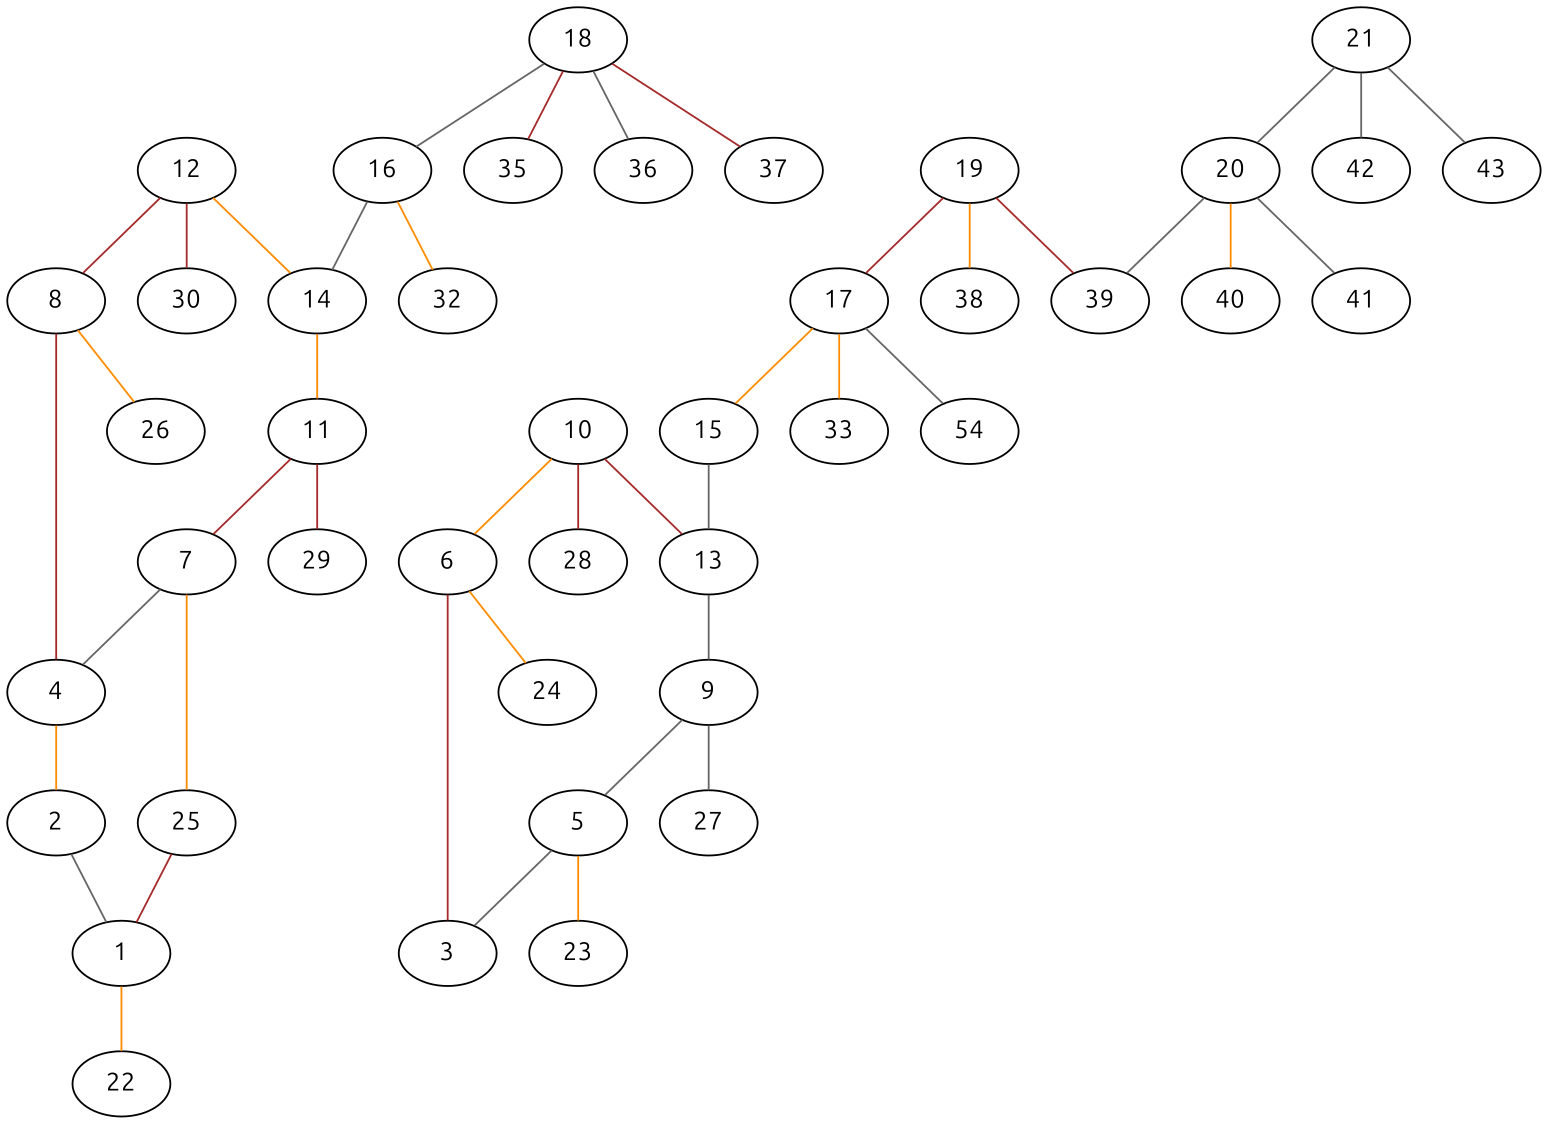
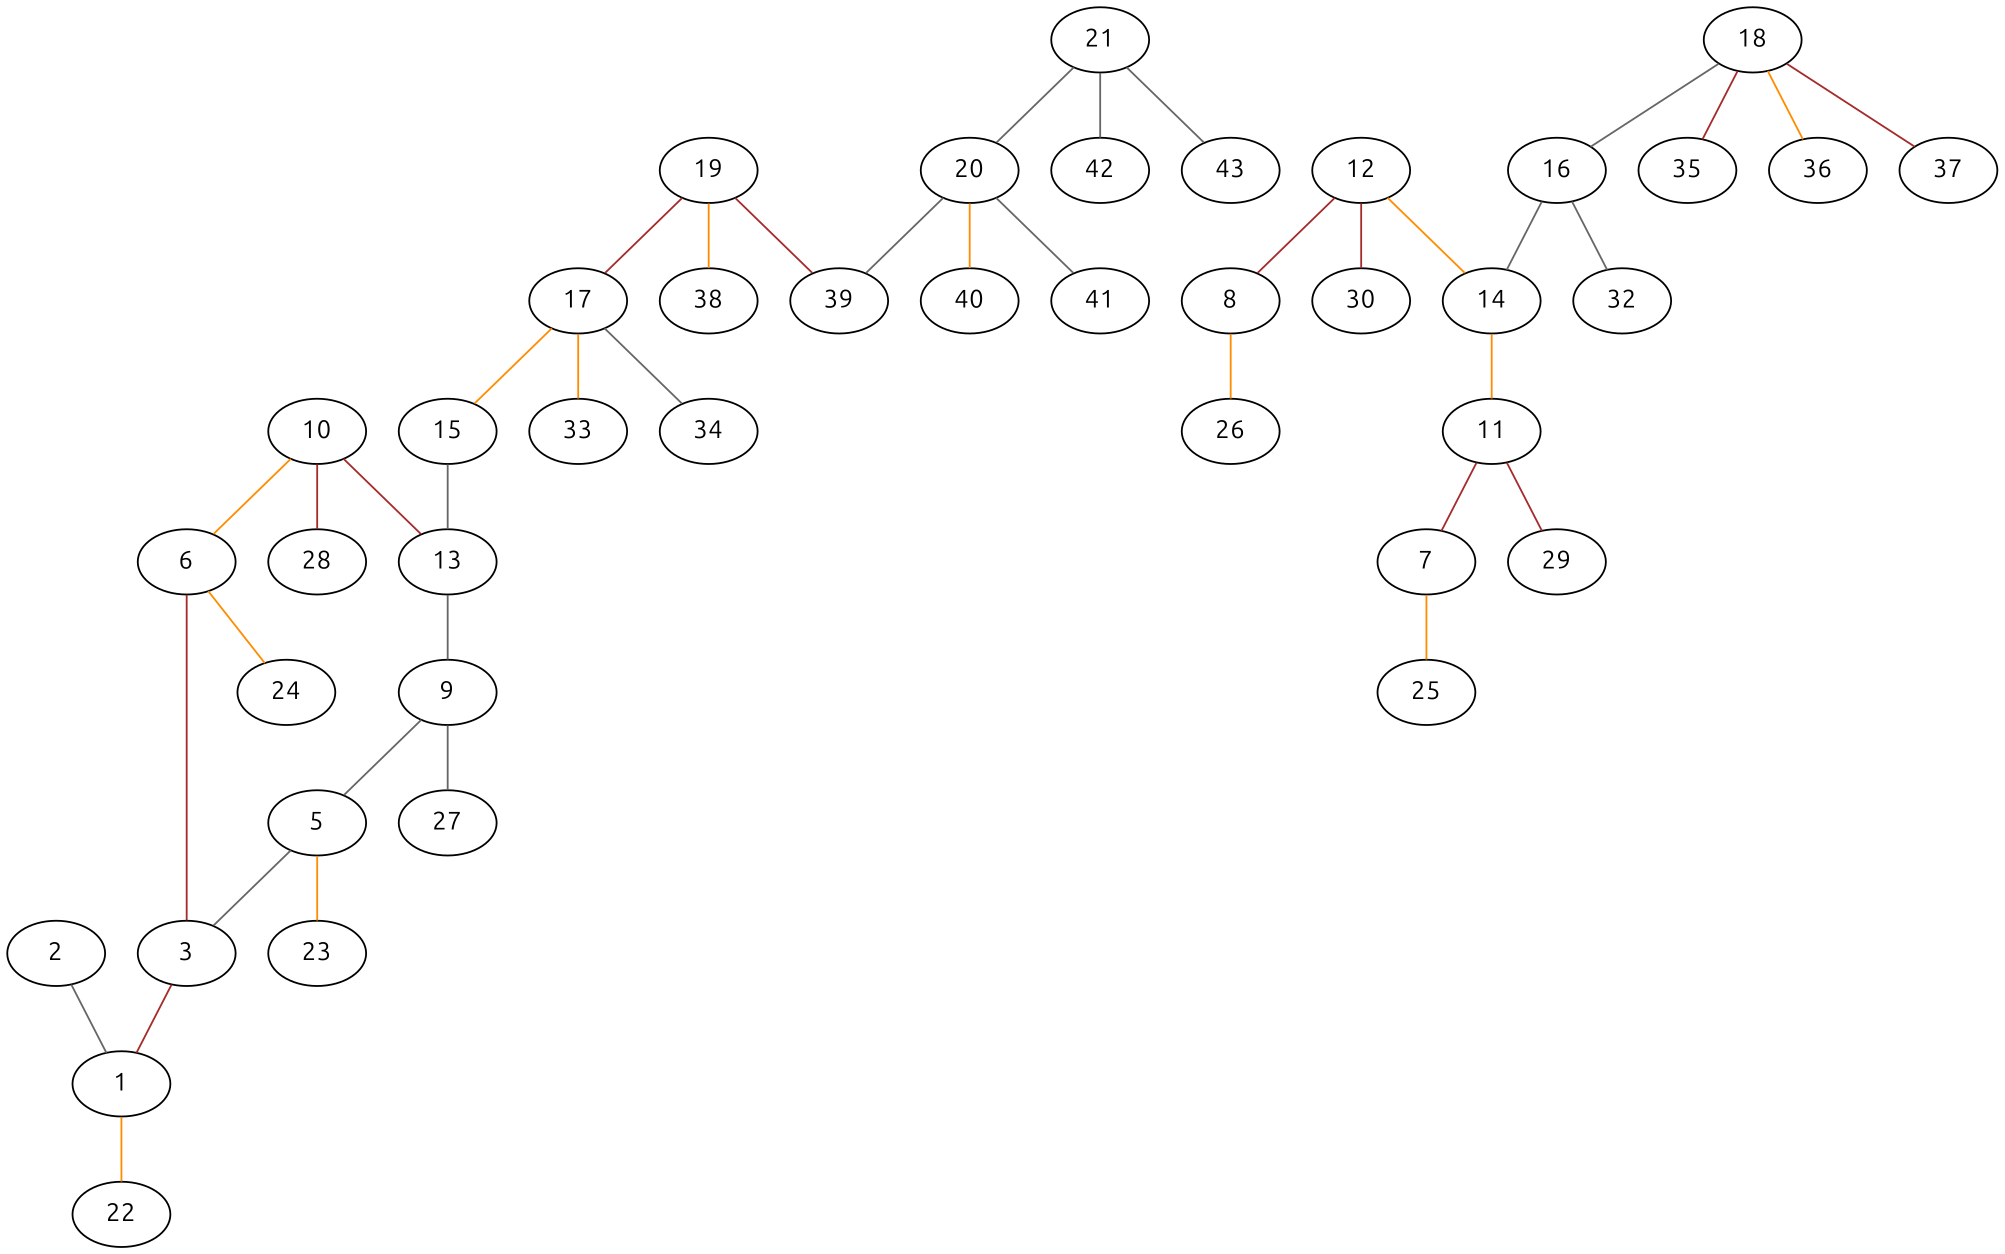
edge "18" -- "36": color gray40 -> darkorange
edge "16" -- "32": color darkorange -> gray40
node "54": label "54" -> "34"
node "4": removed
edge "25" -- "1": now "3" -- "1"
